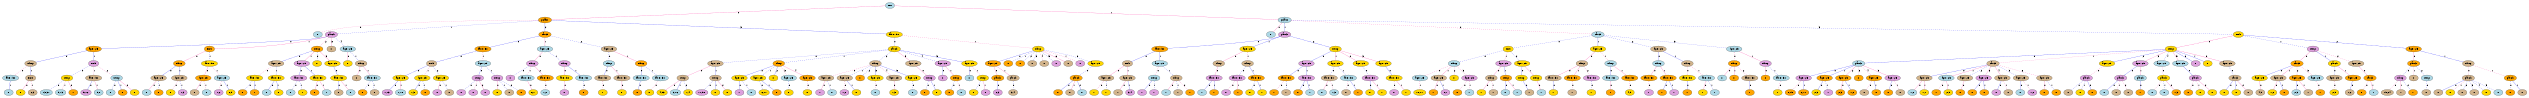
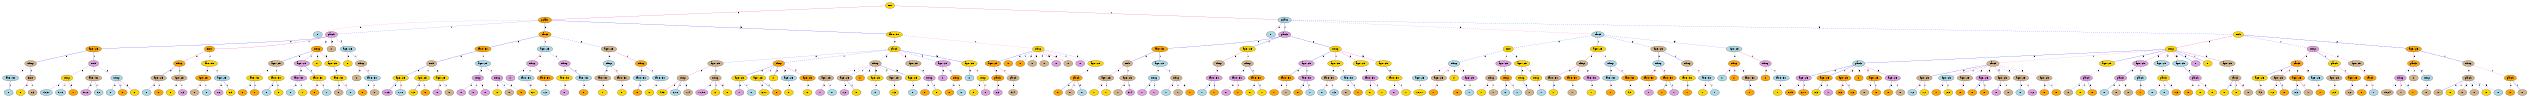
node "sex": fillcolor lightblue -> gold
node "1/4": fillcolor gold -> tan
node "5/7": removed
